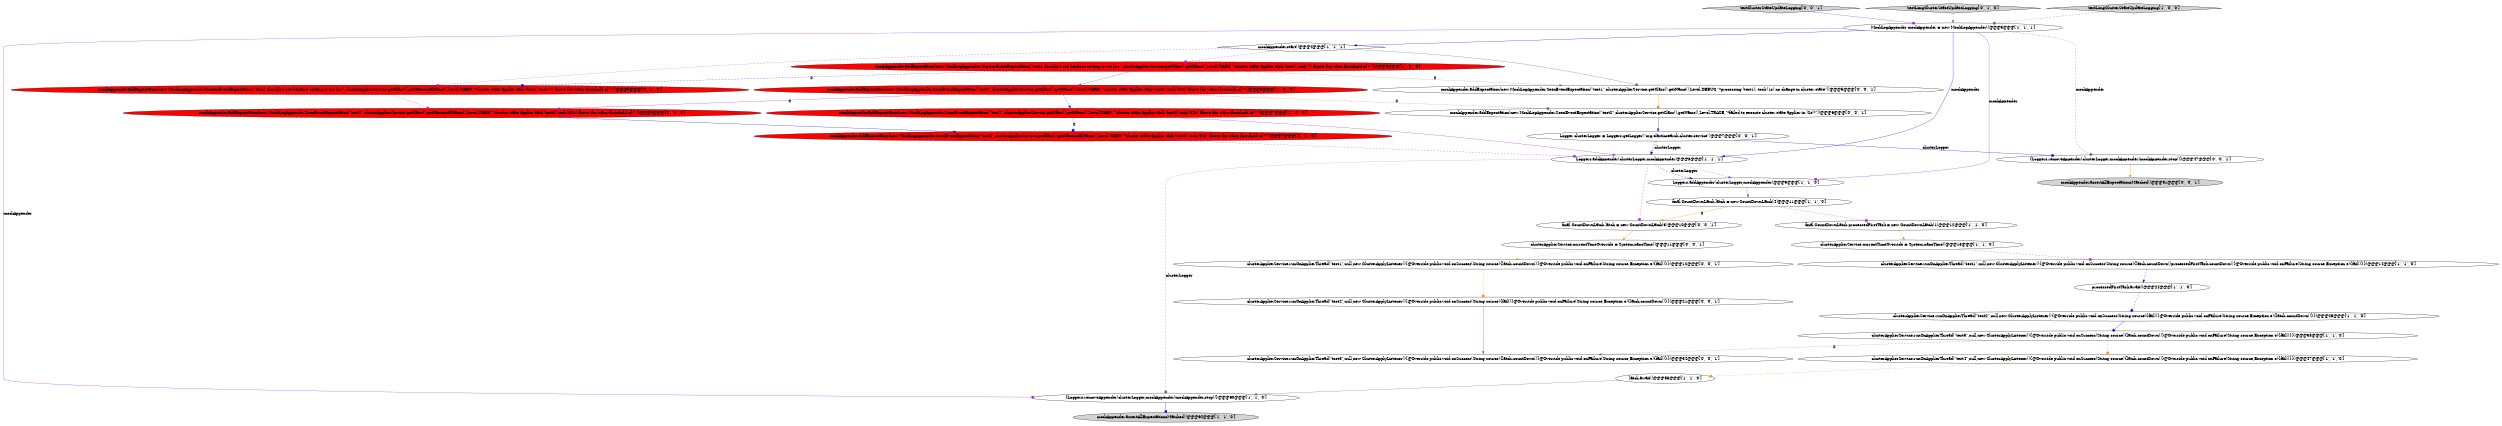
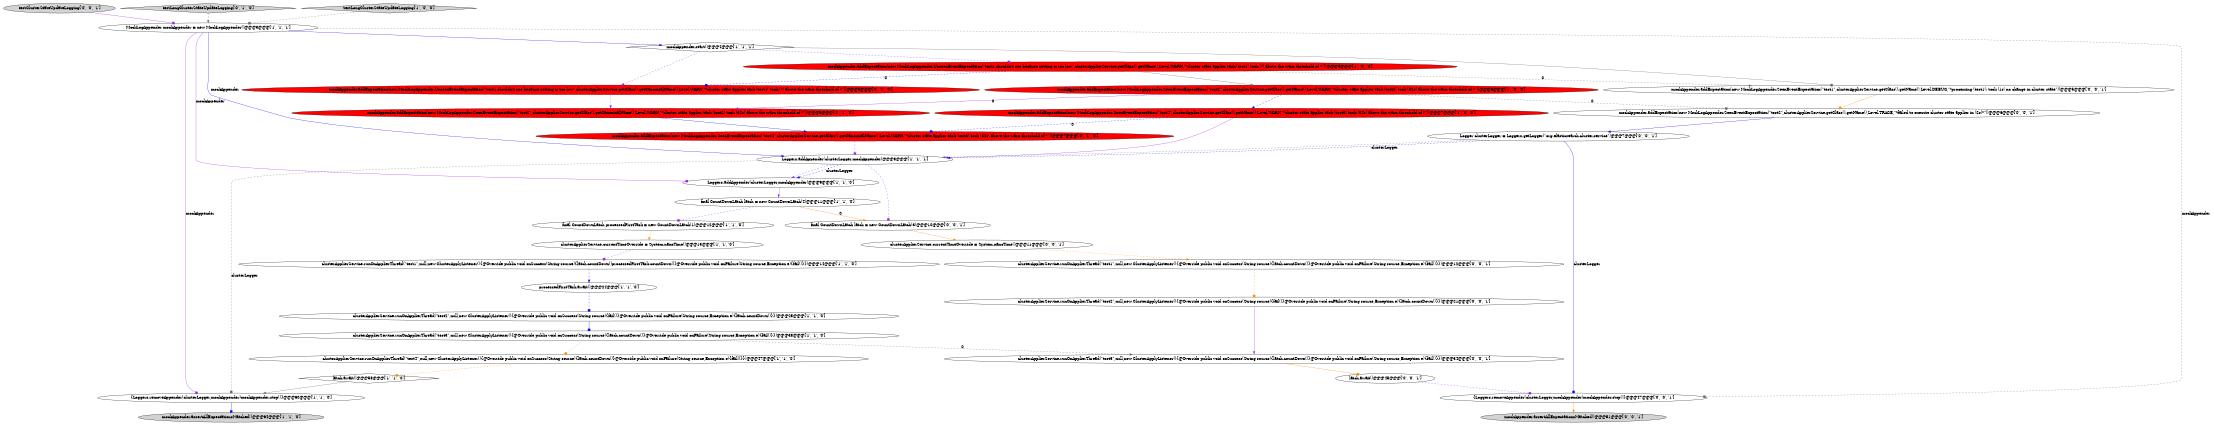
node "testClusterStateUpdateLogging['0', '0', '1']": shape diamond -> ellipse
node "latch.await()@@@45@@@['0', '0', '1']": added
node "latch.await()@@@58@@@['1', '1', '0']": shape ellipse -> diamond
